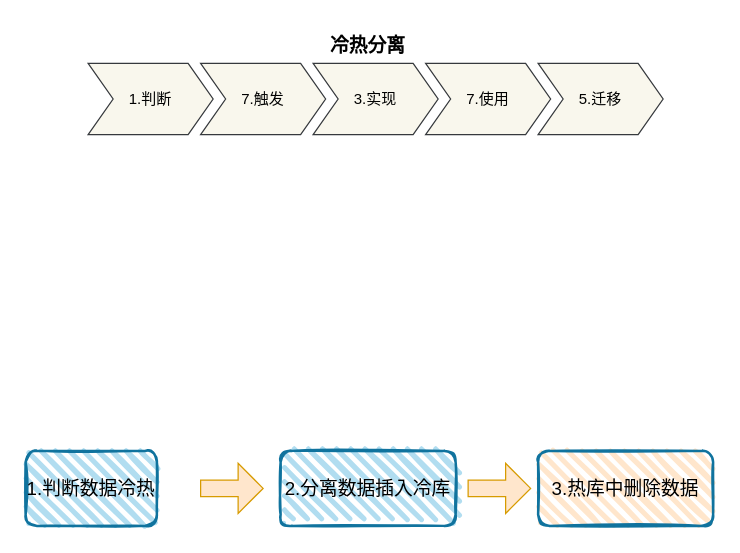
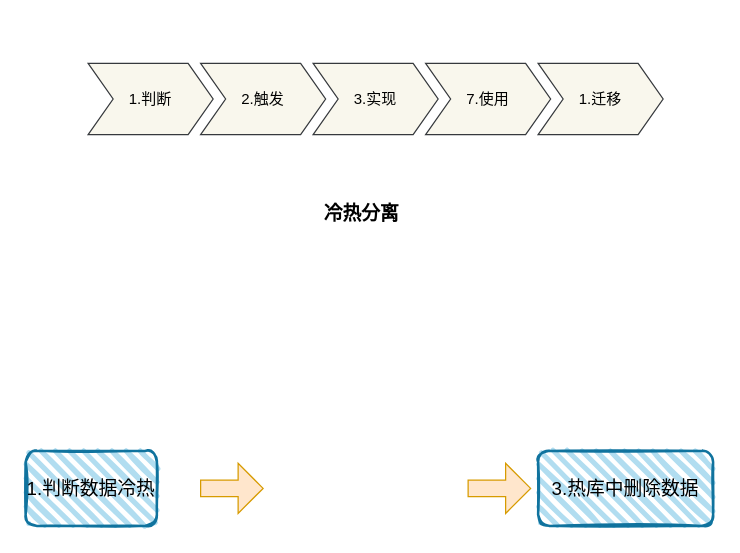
node "冷热分离": moved (368, 44) -> (362, 213)
node "7.触发": label "7.触发" -> "2.触发"
node "5.迁移": label "5.迁移" -> "1.迁移"
node "2.分离数据插入冷库": removed
node "3.热库中删除数据": fillcolor #ffe6cc -> #b1ddf0
